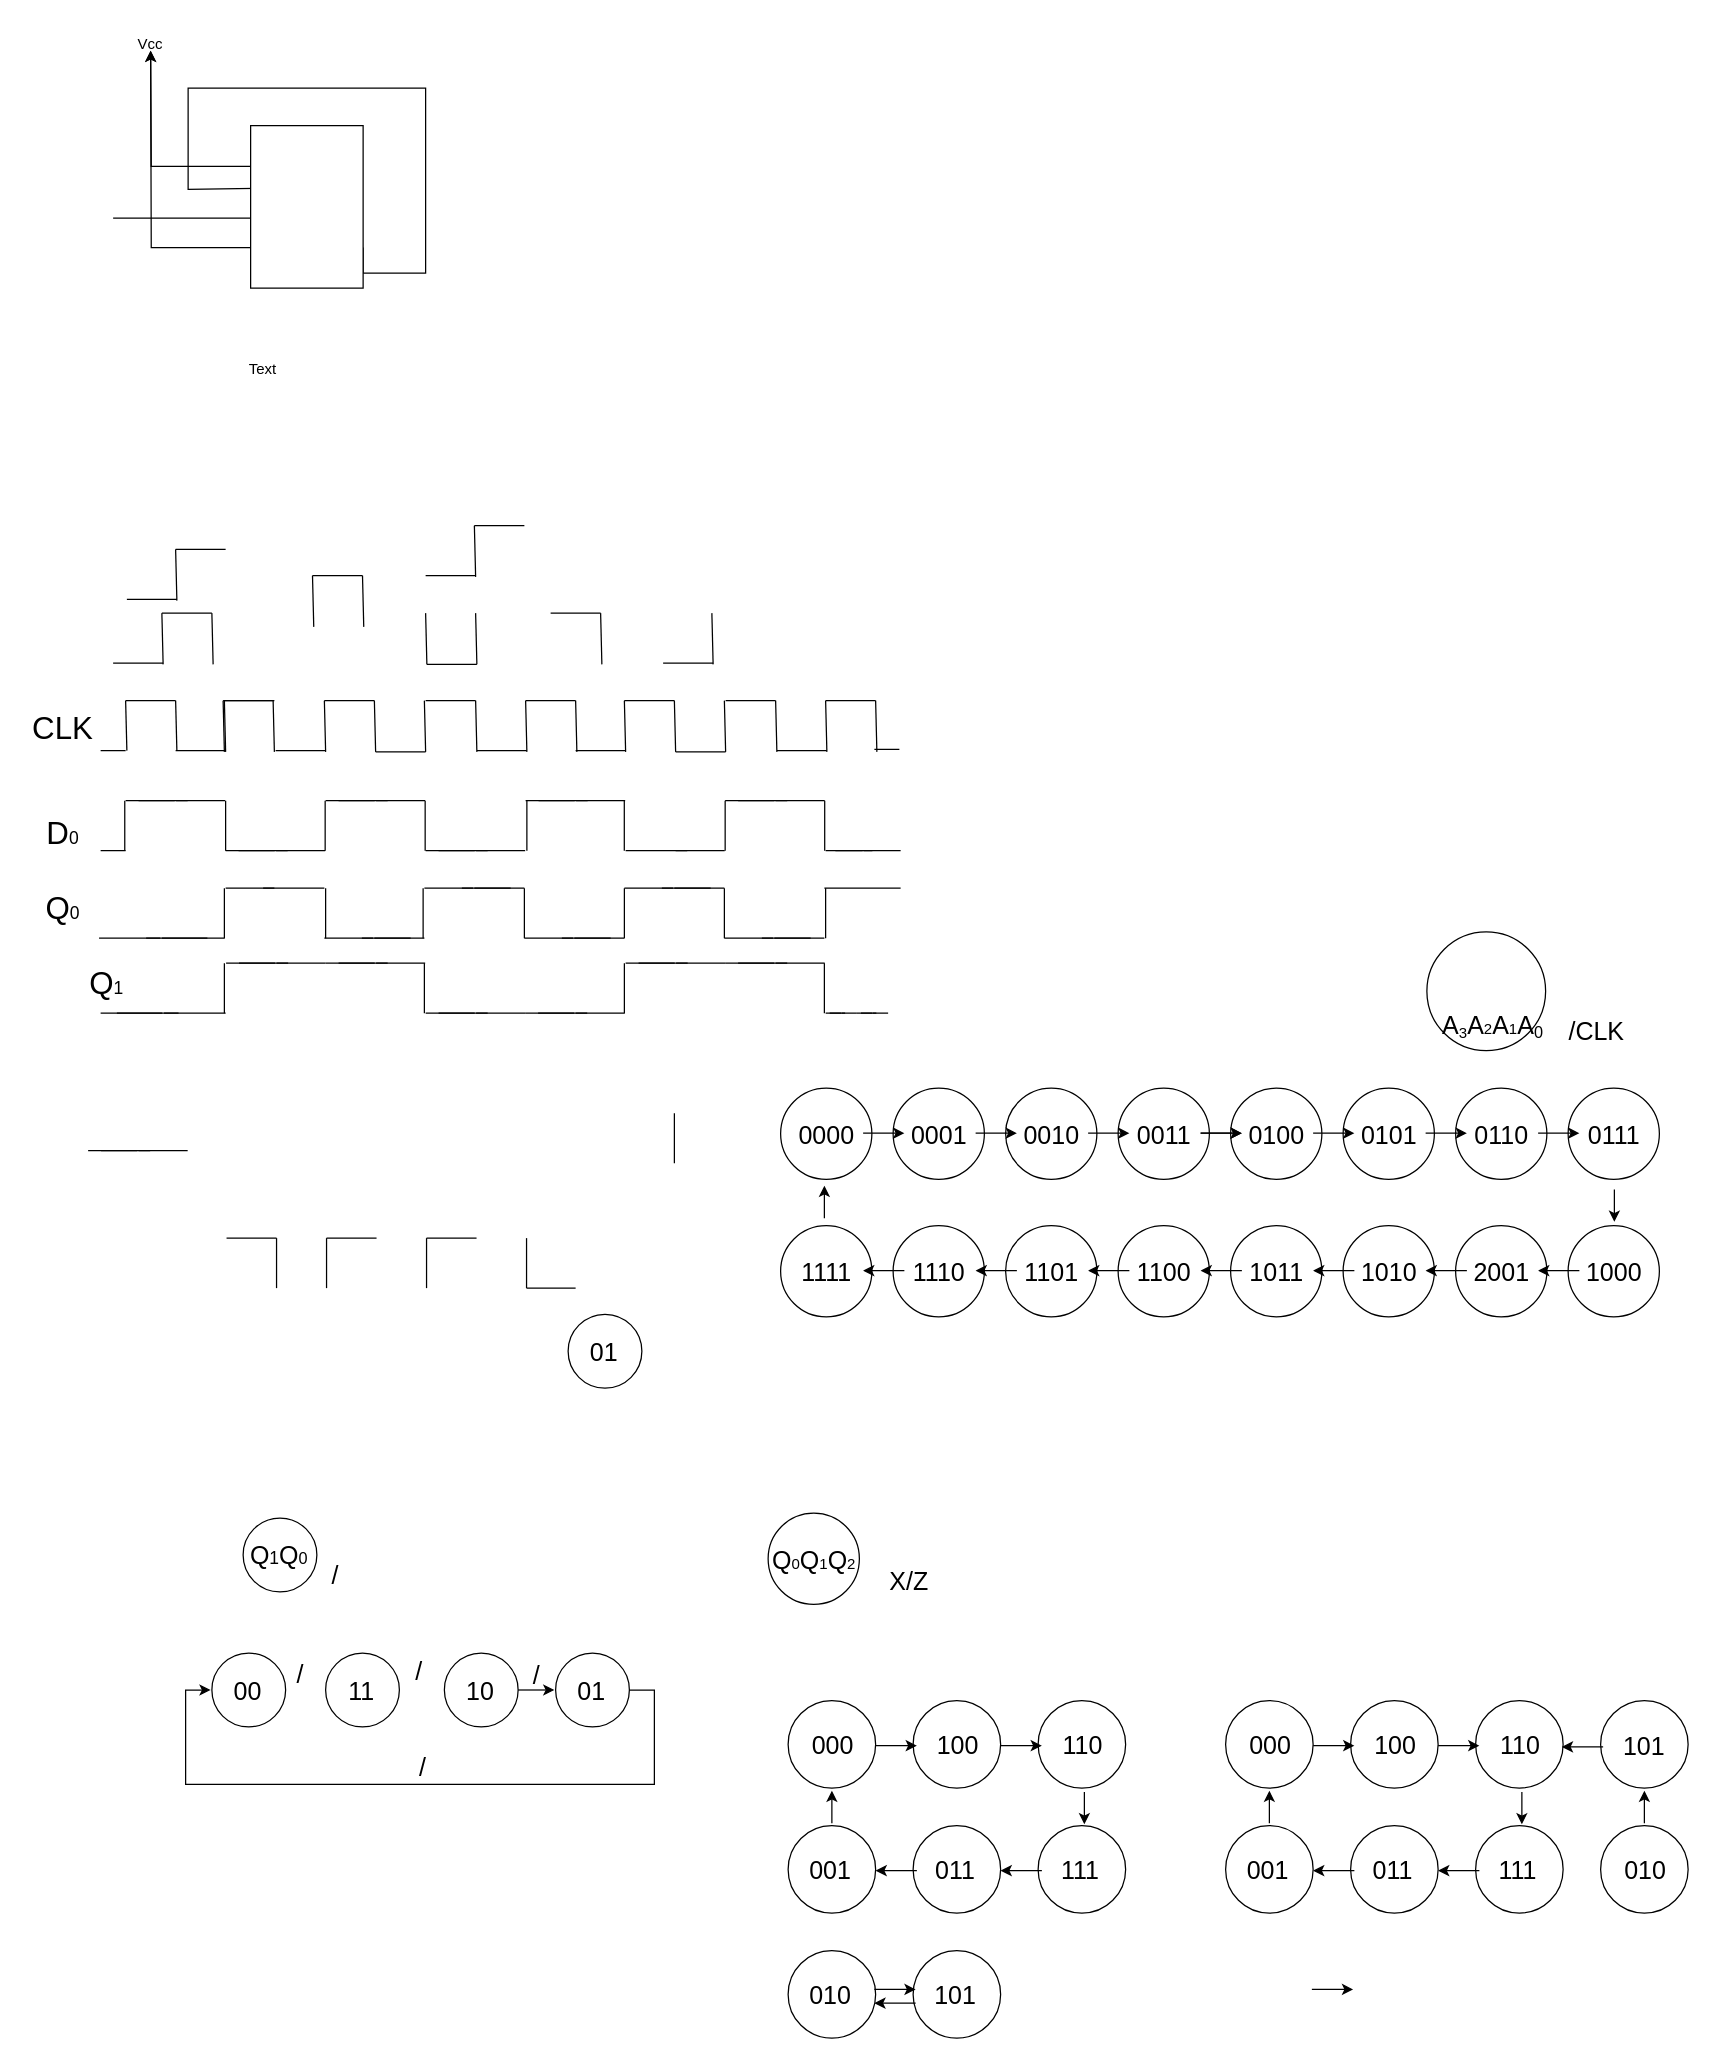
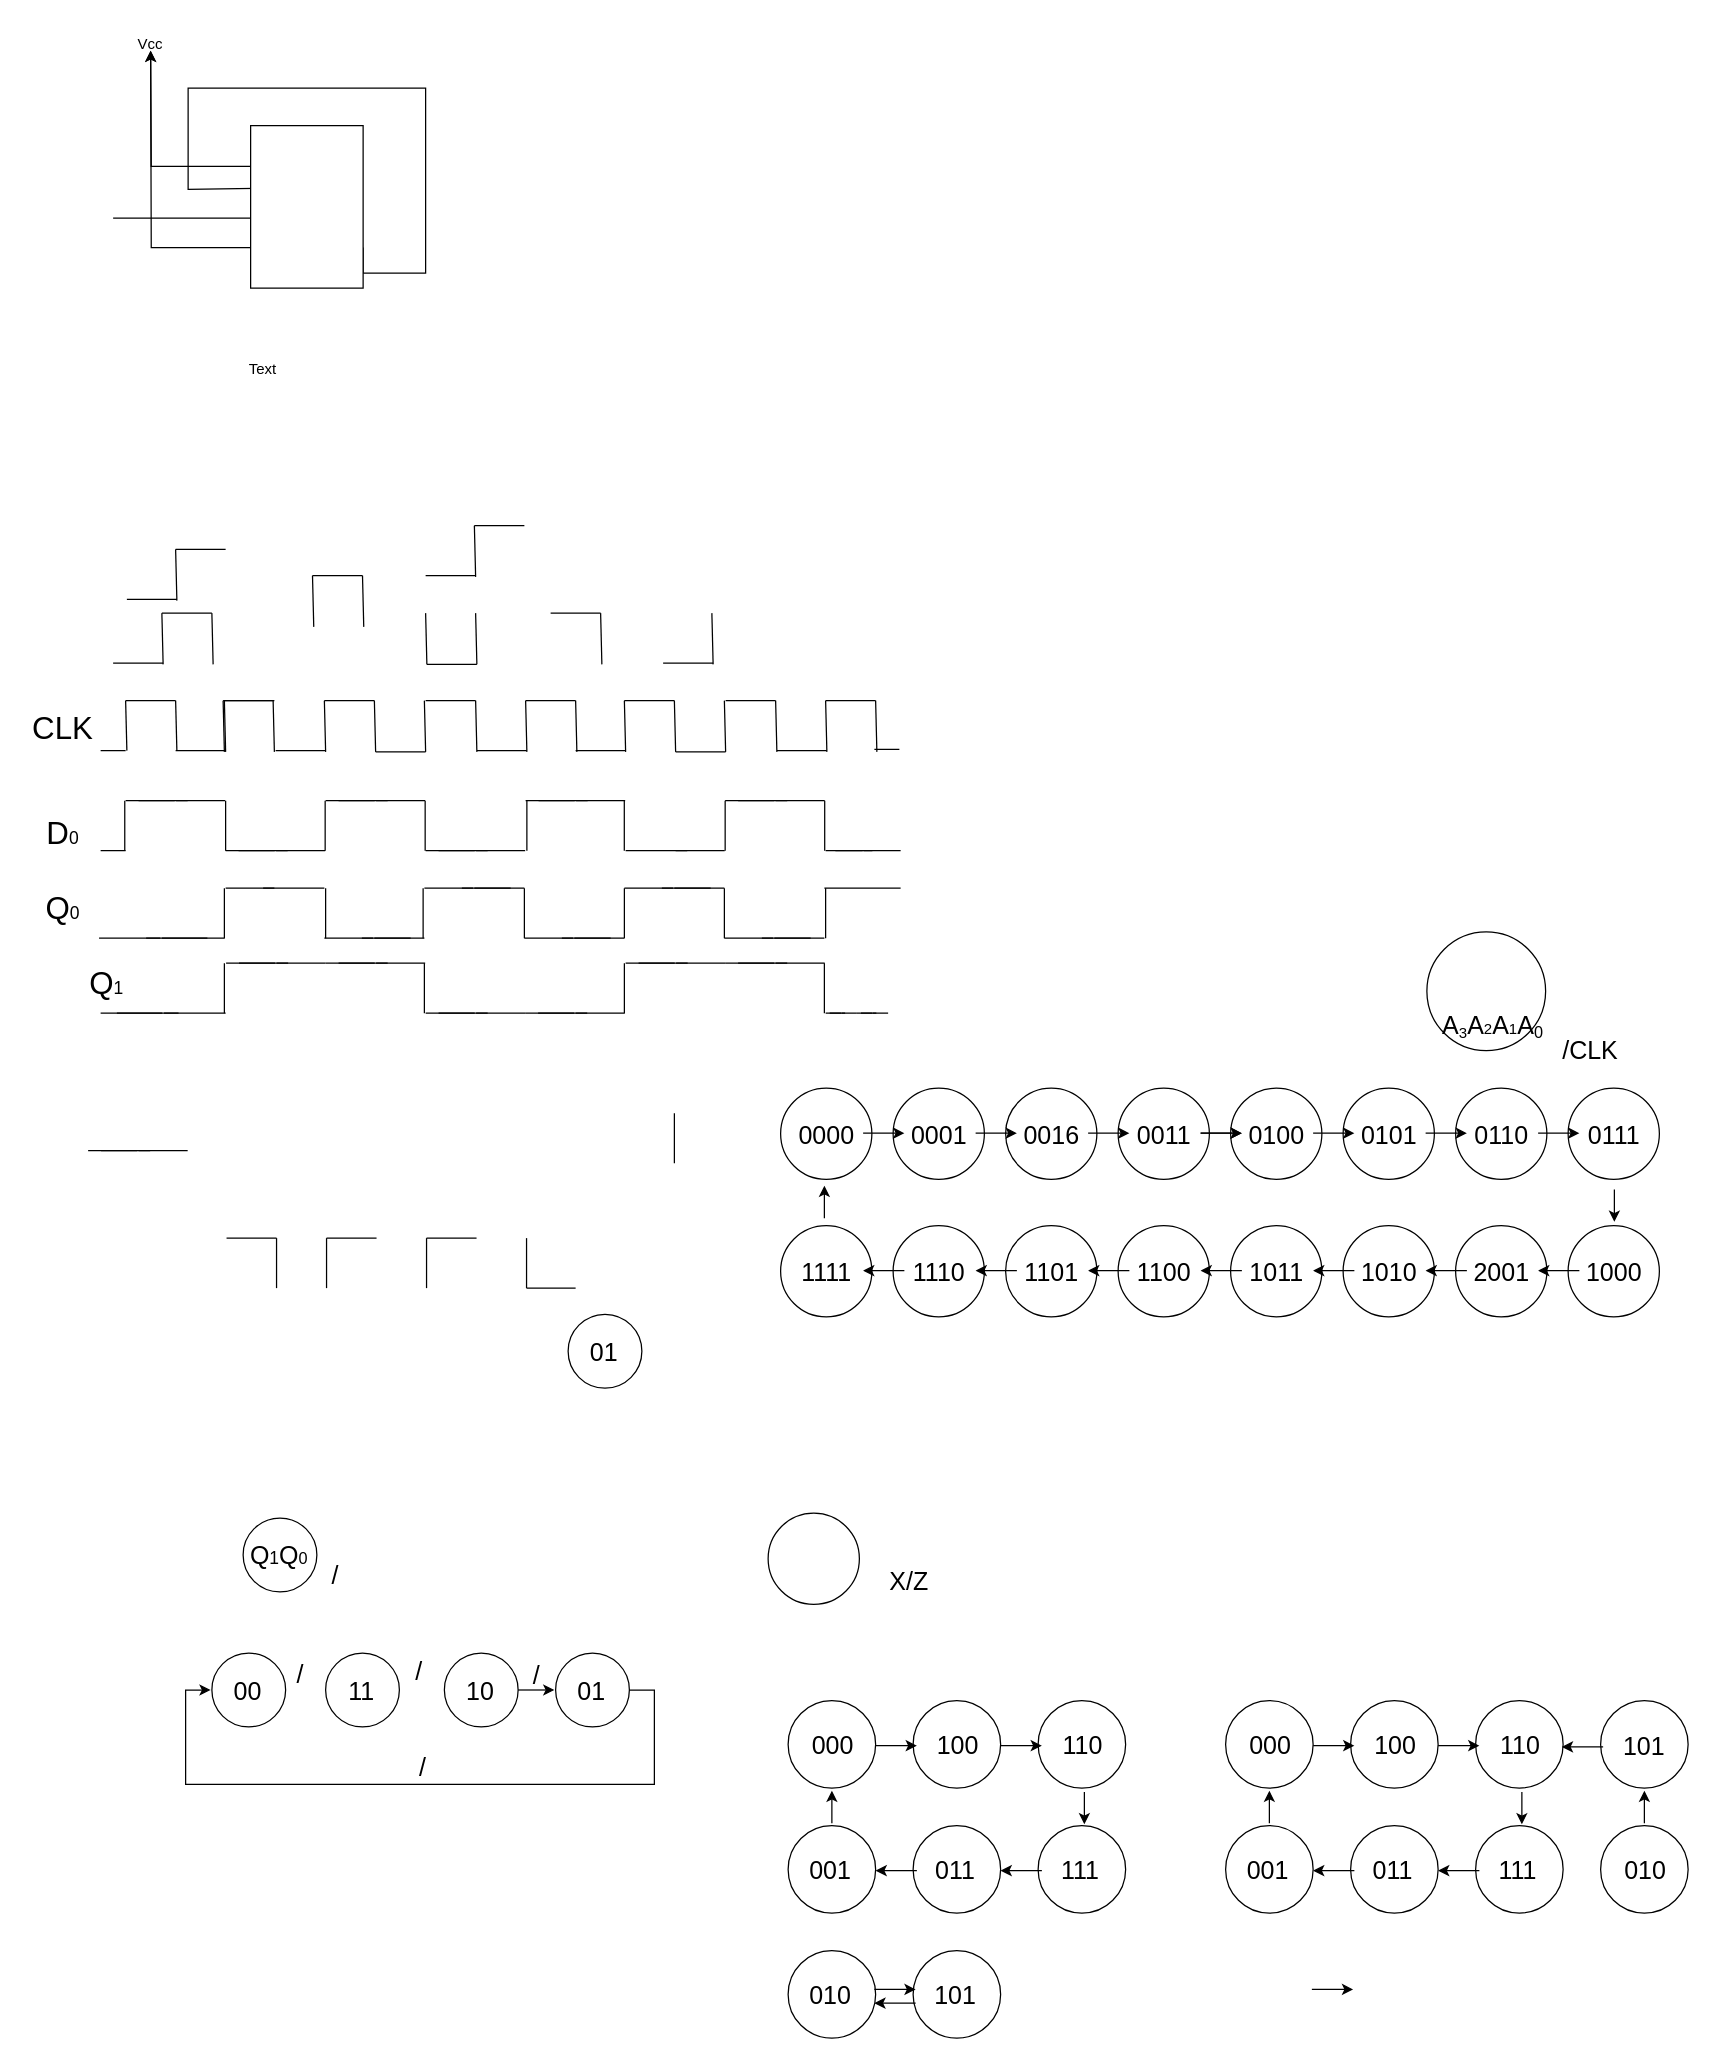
node "/CLK": moved (1597, 1031) -> (1591, 1049)
node "0010": label "0010" -> "0016"
node "Q0Q1Q2": removed
